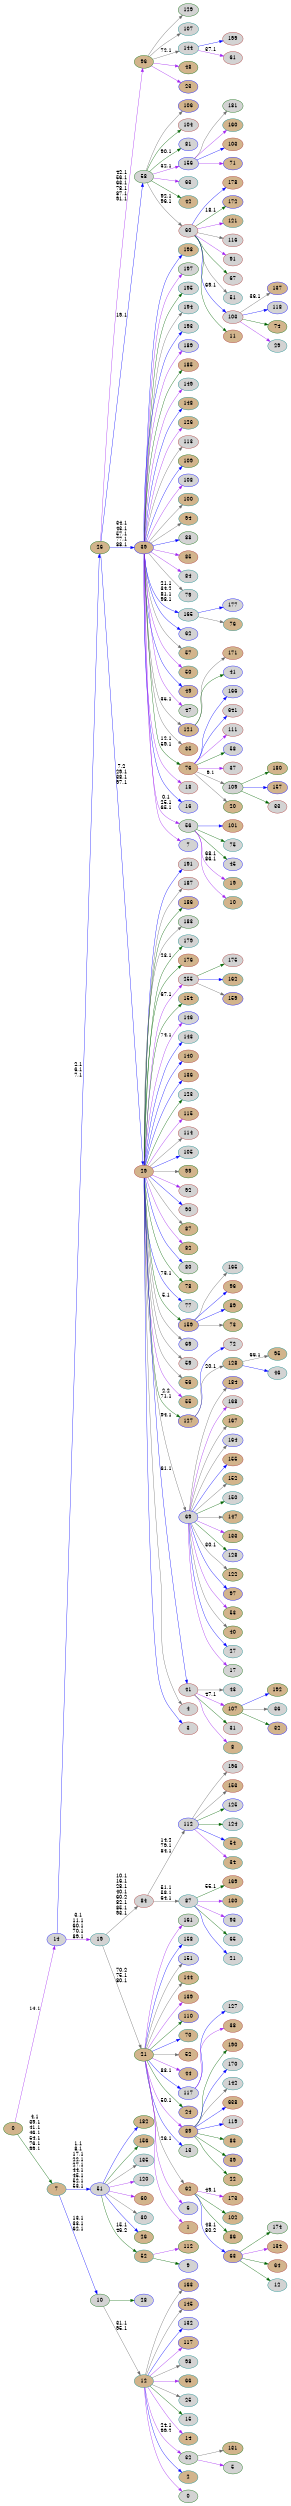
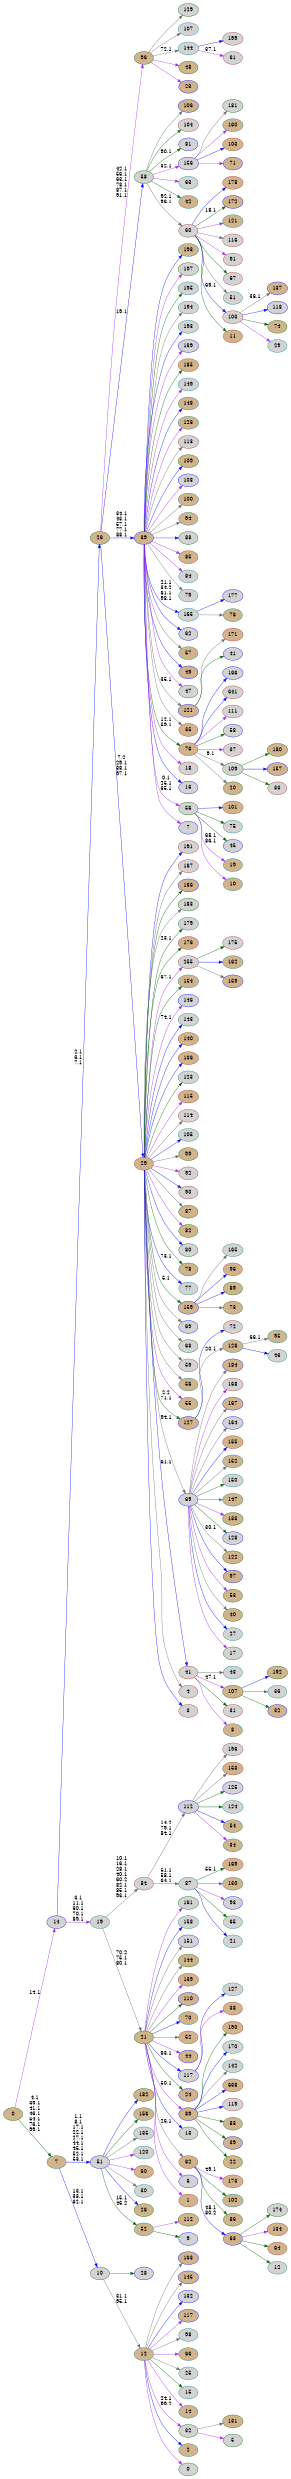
node "50": removed
node "68": added
node "167": color darkgreen -> blue
